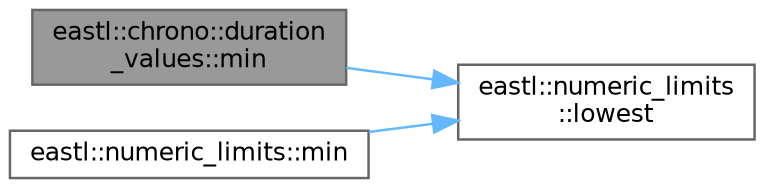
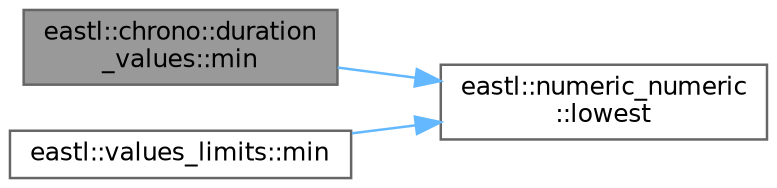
node "eastl::numeric_limits ::lowest": label "eastl::numeric_limits ::lowest" -> "eastl::numeric_numeric ::lowest"
node "eastl::numeric_limits::min": label "eastl::numeric_limits::min" -> "eastl::values_limits::min"
